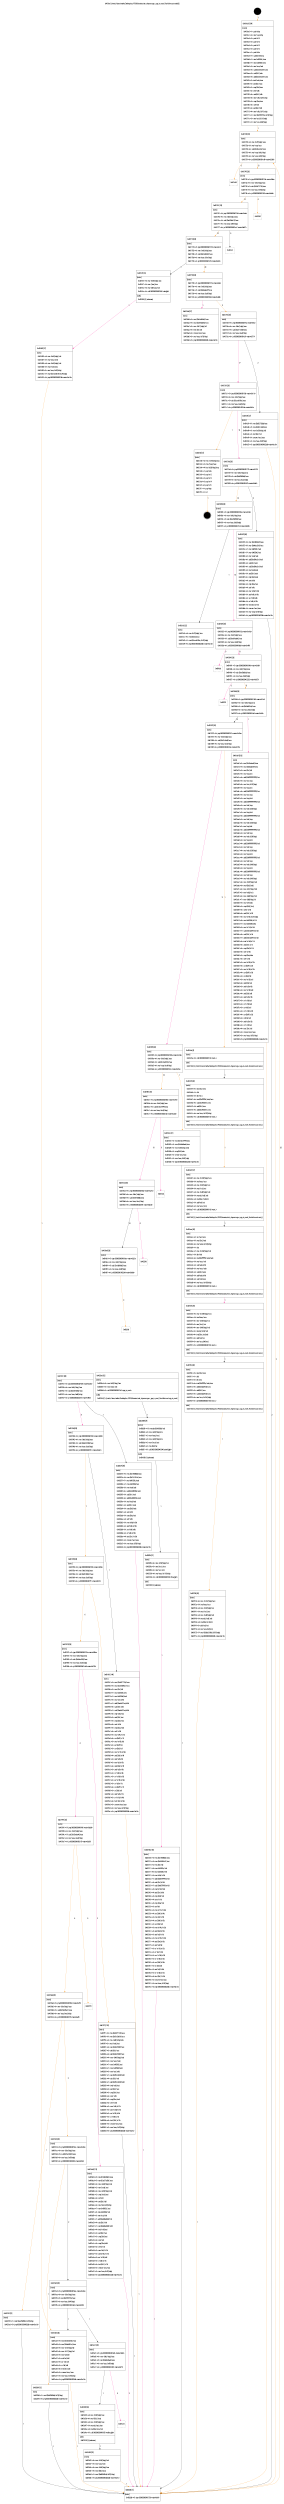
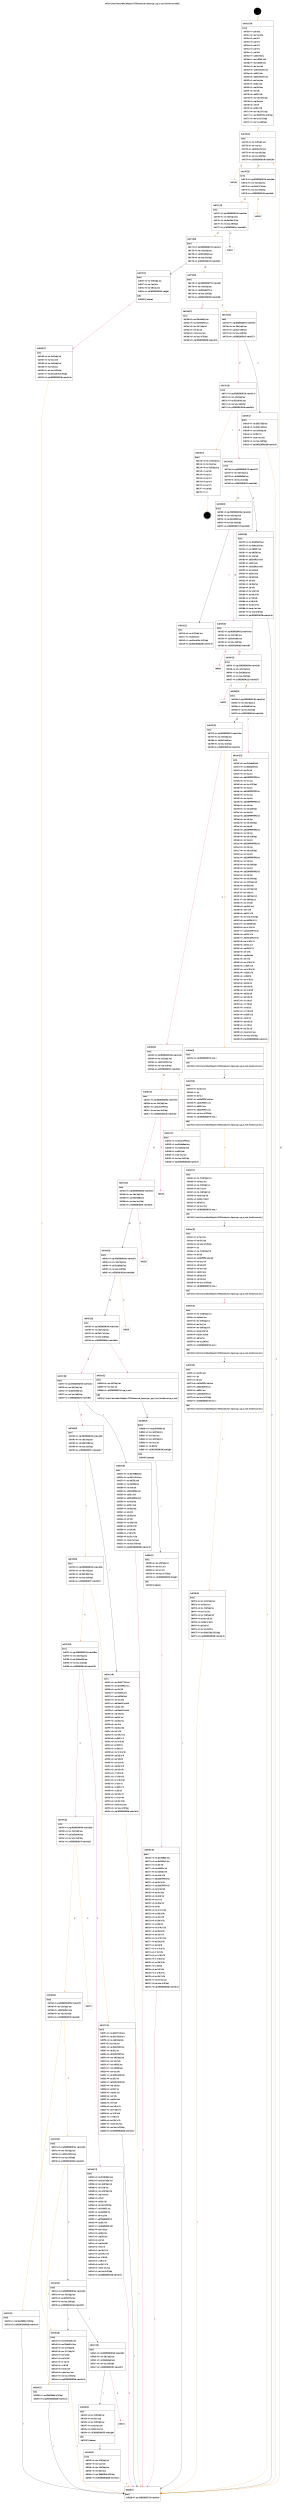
node "0x401905 [28]": added
